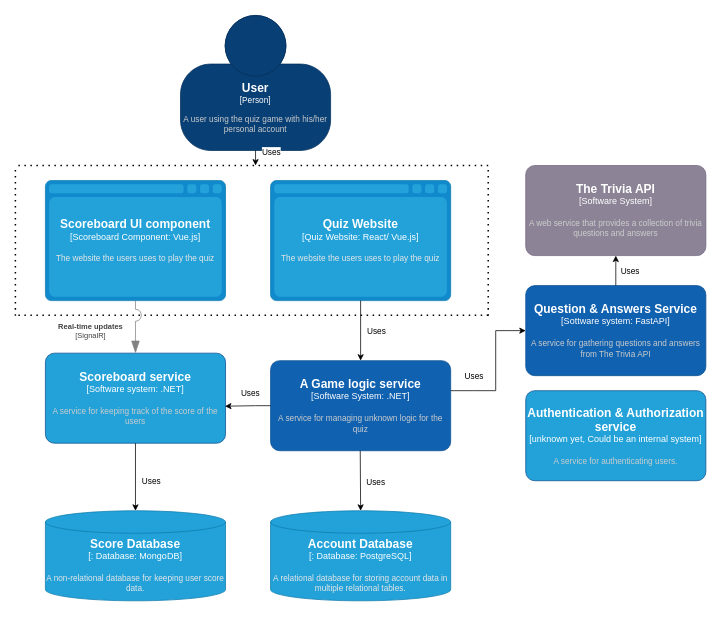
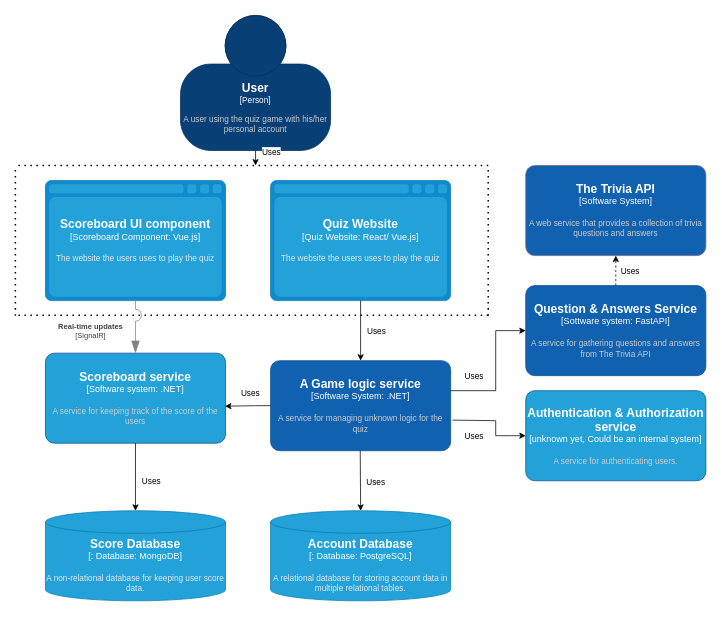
node "The Trivia API [Software System] A web service that provides a collection of trivia questions and answers": fillcolor #8c8496 -> #1061b0
edge "Question & Answers Service [Sottware system: FastAPI] A service for gathering questions and answers from The Trivia API" -> "The Trivia API [Software System] A web service that provides a collection of trivia questions and answers": style solid -> dashed
edge "A Game logic service [Software System: .NET] A service for managing unknown logic for the quiz" -> "Authentication & Authorization service [unknown yet, Could be an internal system] A service for authenticating users.": added, label "Uses"
